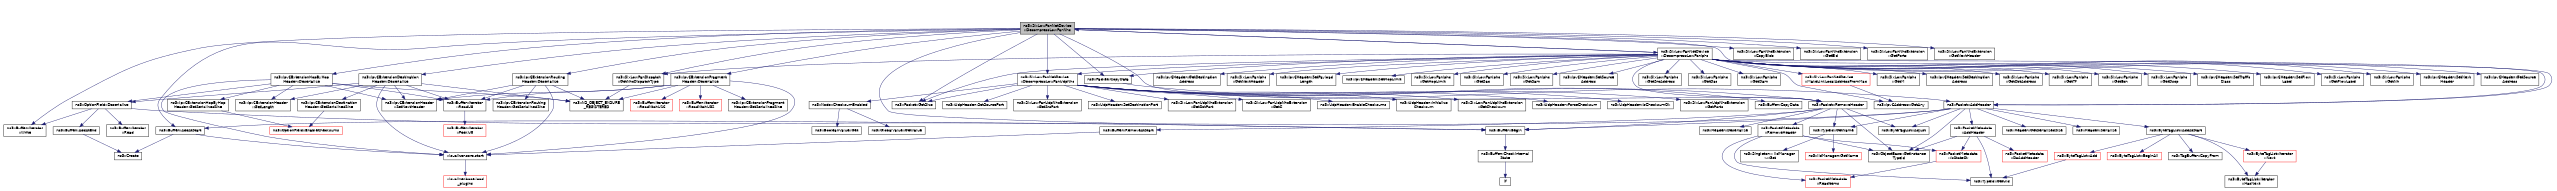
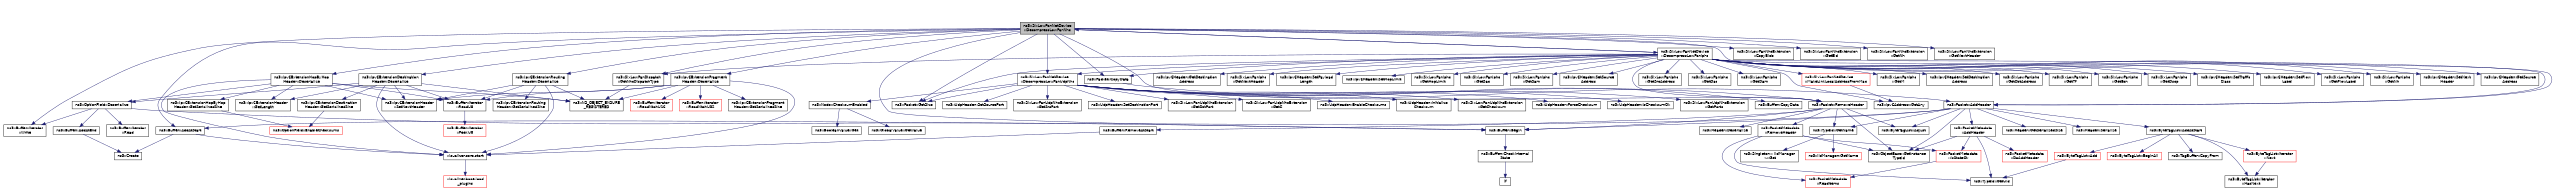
node "ns3::SixLowPanNhcExtension ::GetPorts": label "ns3::SixLowPanNhcExtension ::GetPorts" -> "ns3::SixLowPanNhcExtension ::GetNh"
